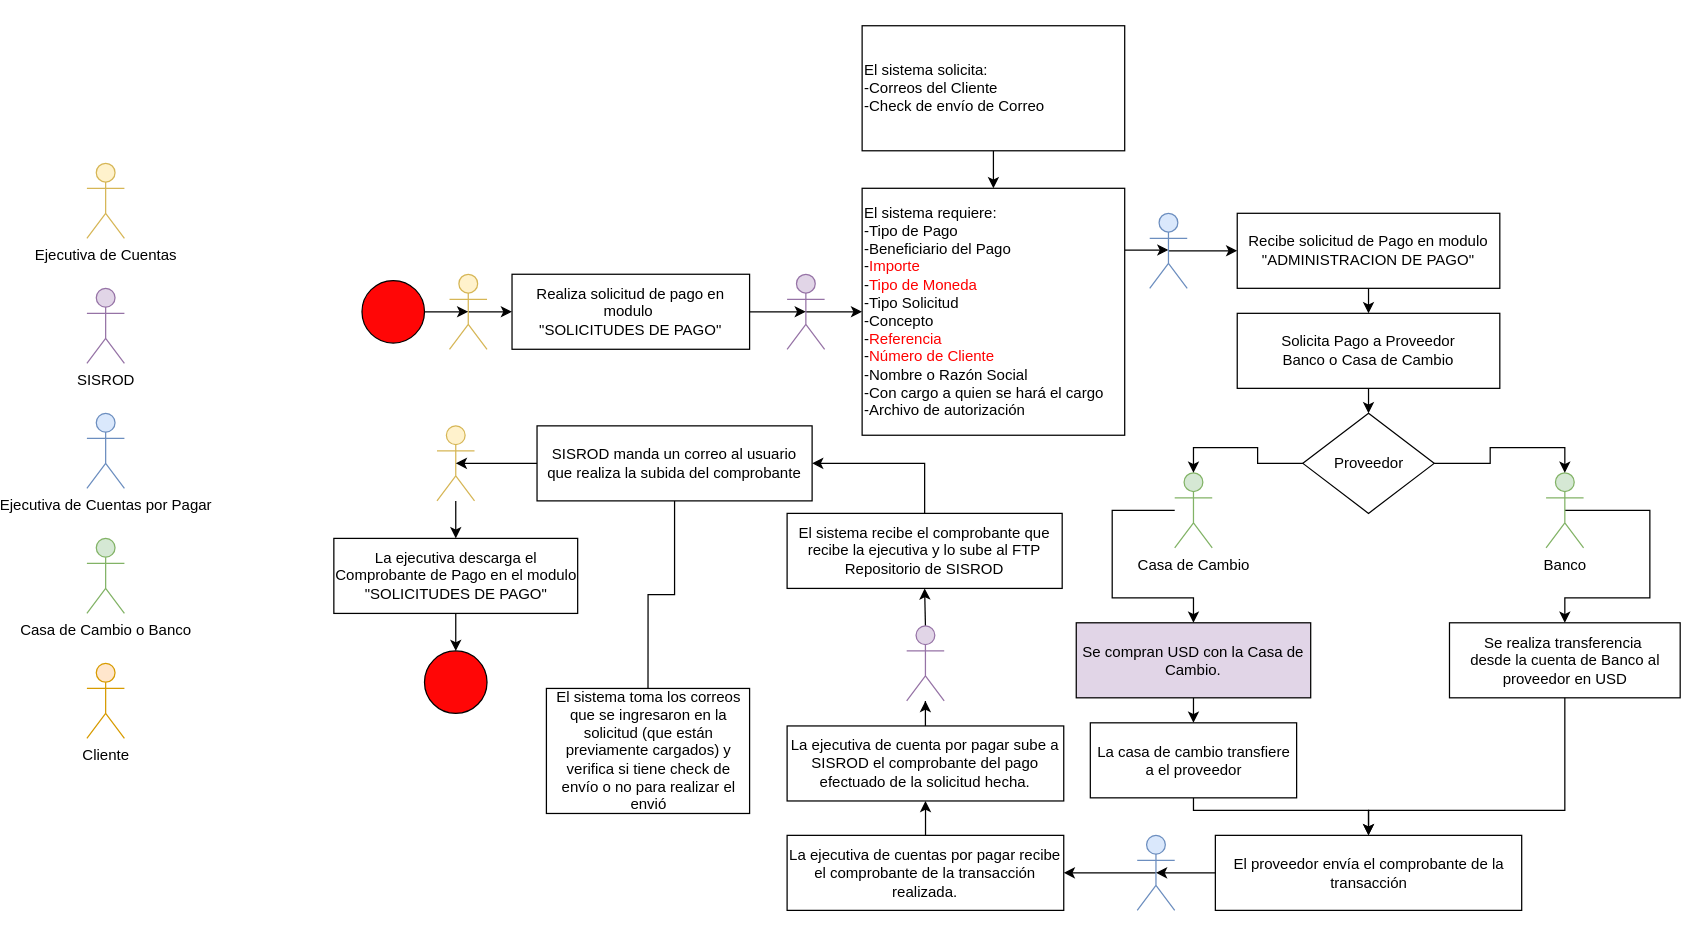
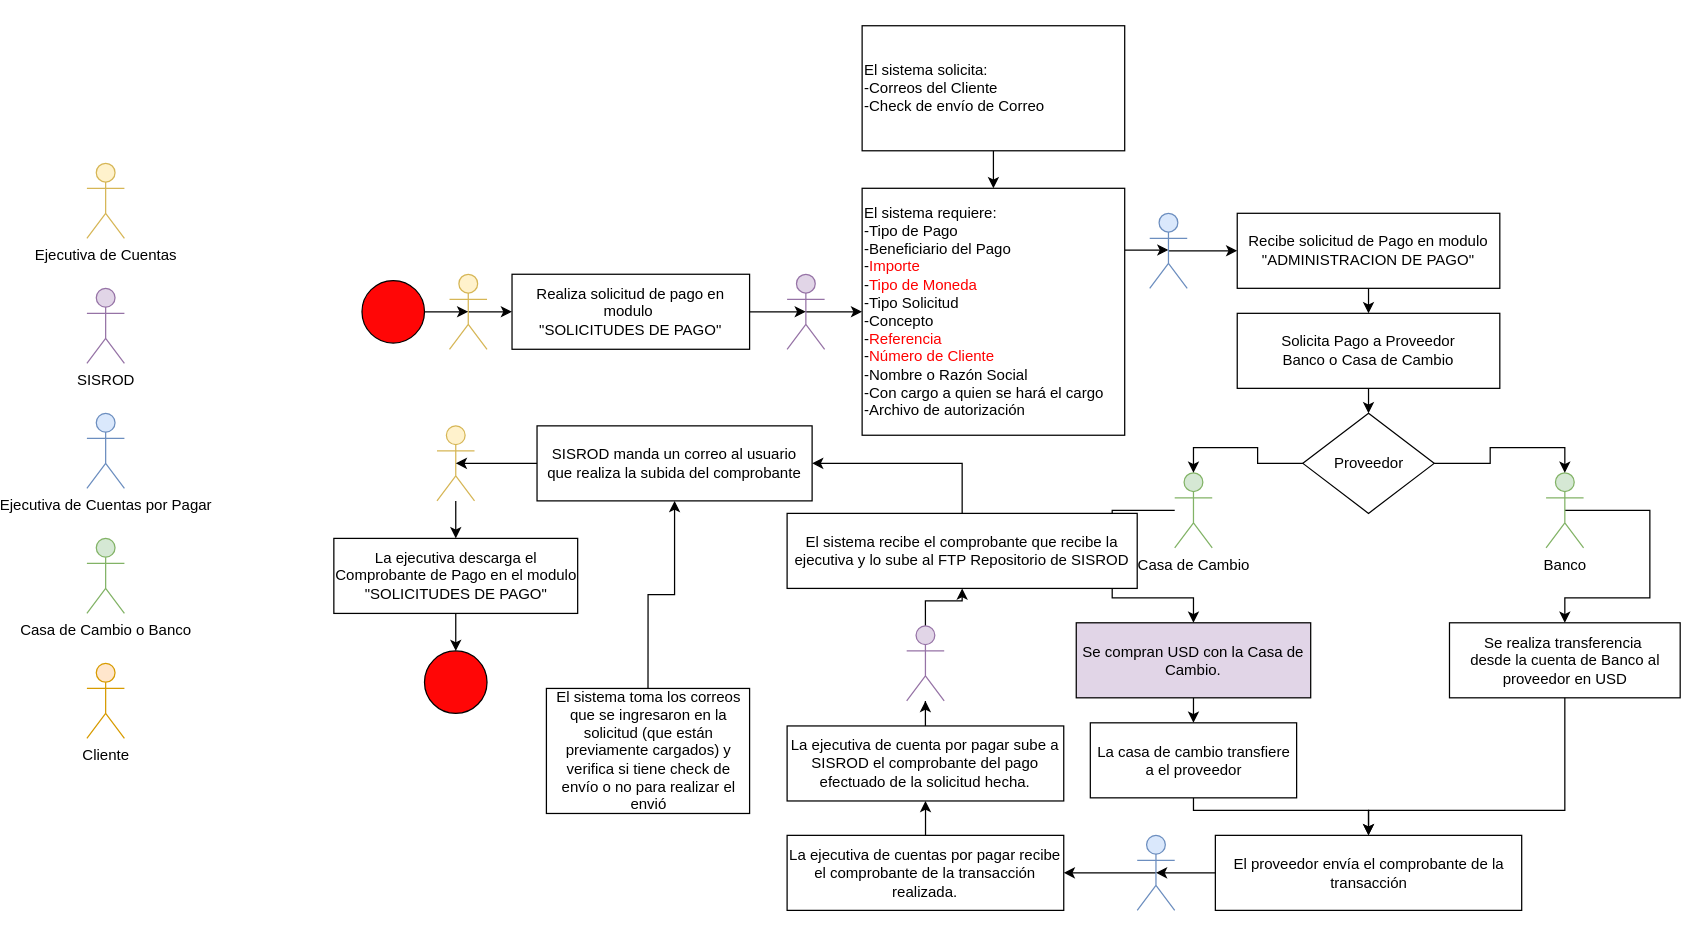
edge "SISROD manda un correo al usuario que realiza la subida del comprobante" -- "El sistema toma los correos que se ingresaron en la solicitud (que están previamente cargados) y verifica si tiene check de envío o no para realizar el envió": arrowhead none -> classic
node "El sistema recibe el comprobante que recibe la ejecutiva y lo sube al FTP Repositorio de SISROD": size 275x75 -> 350x75
